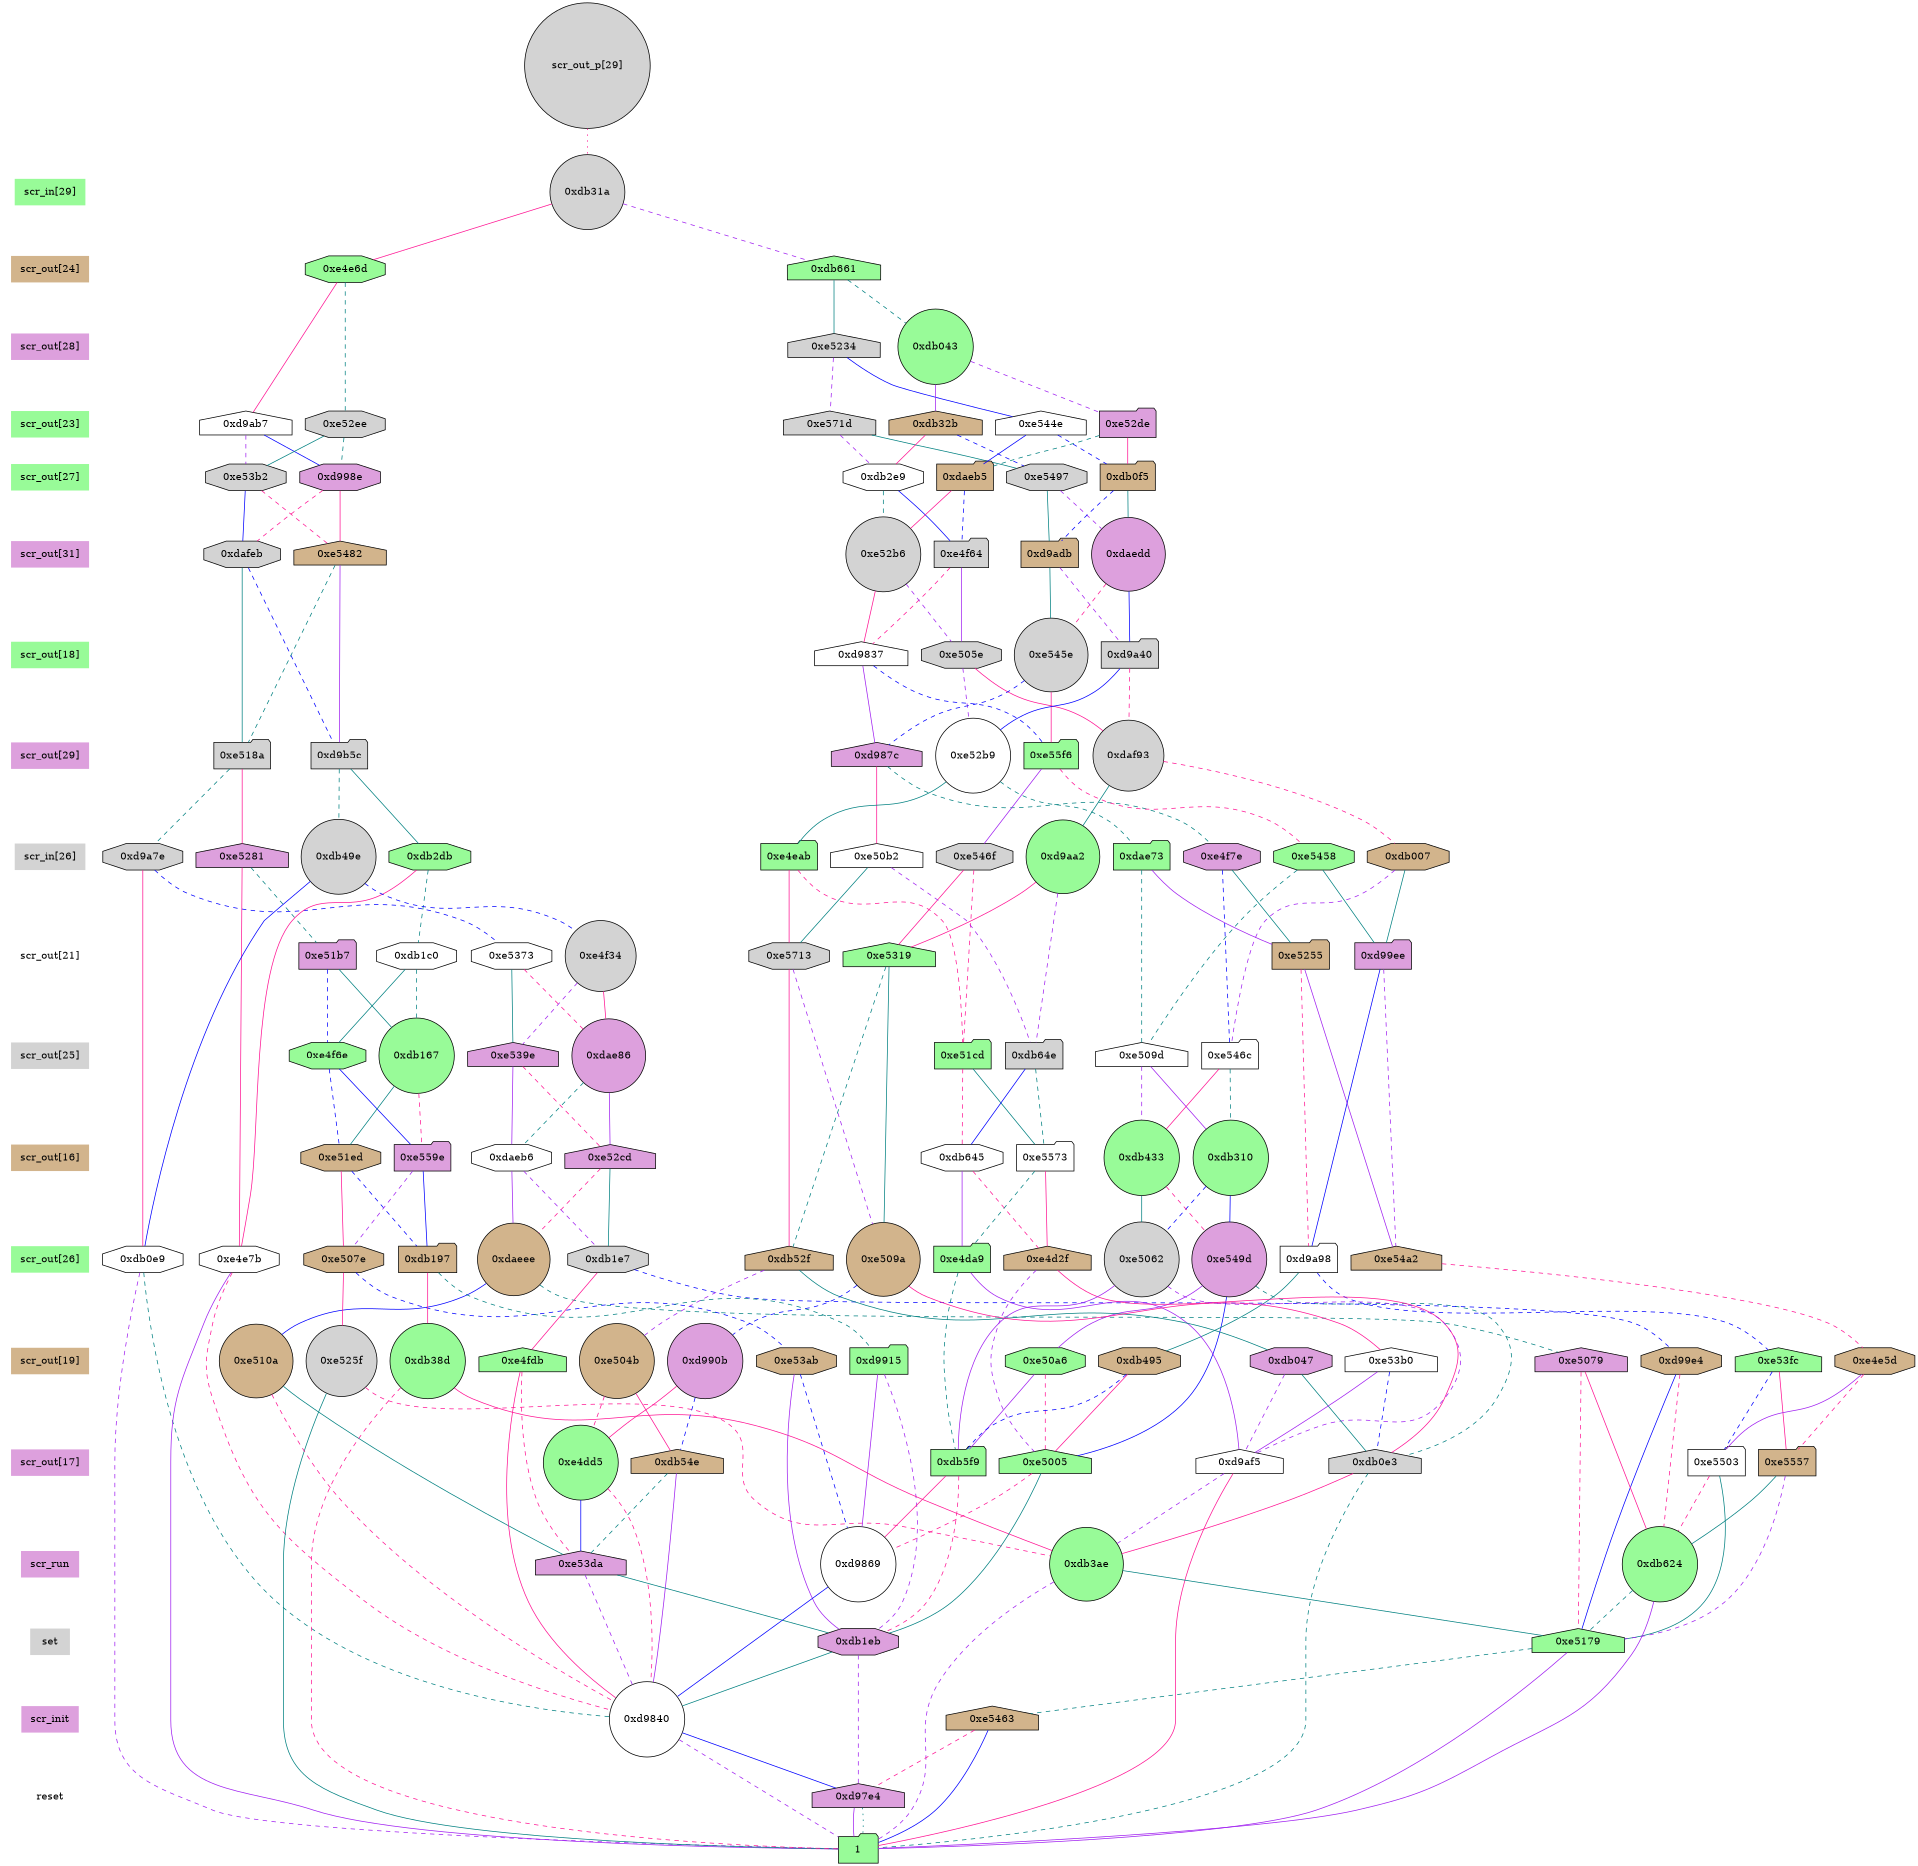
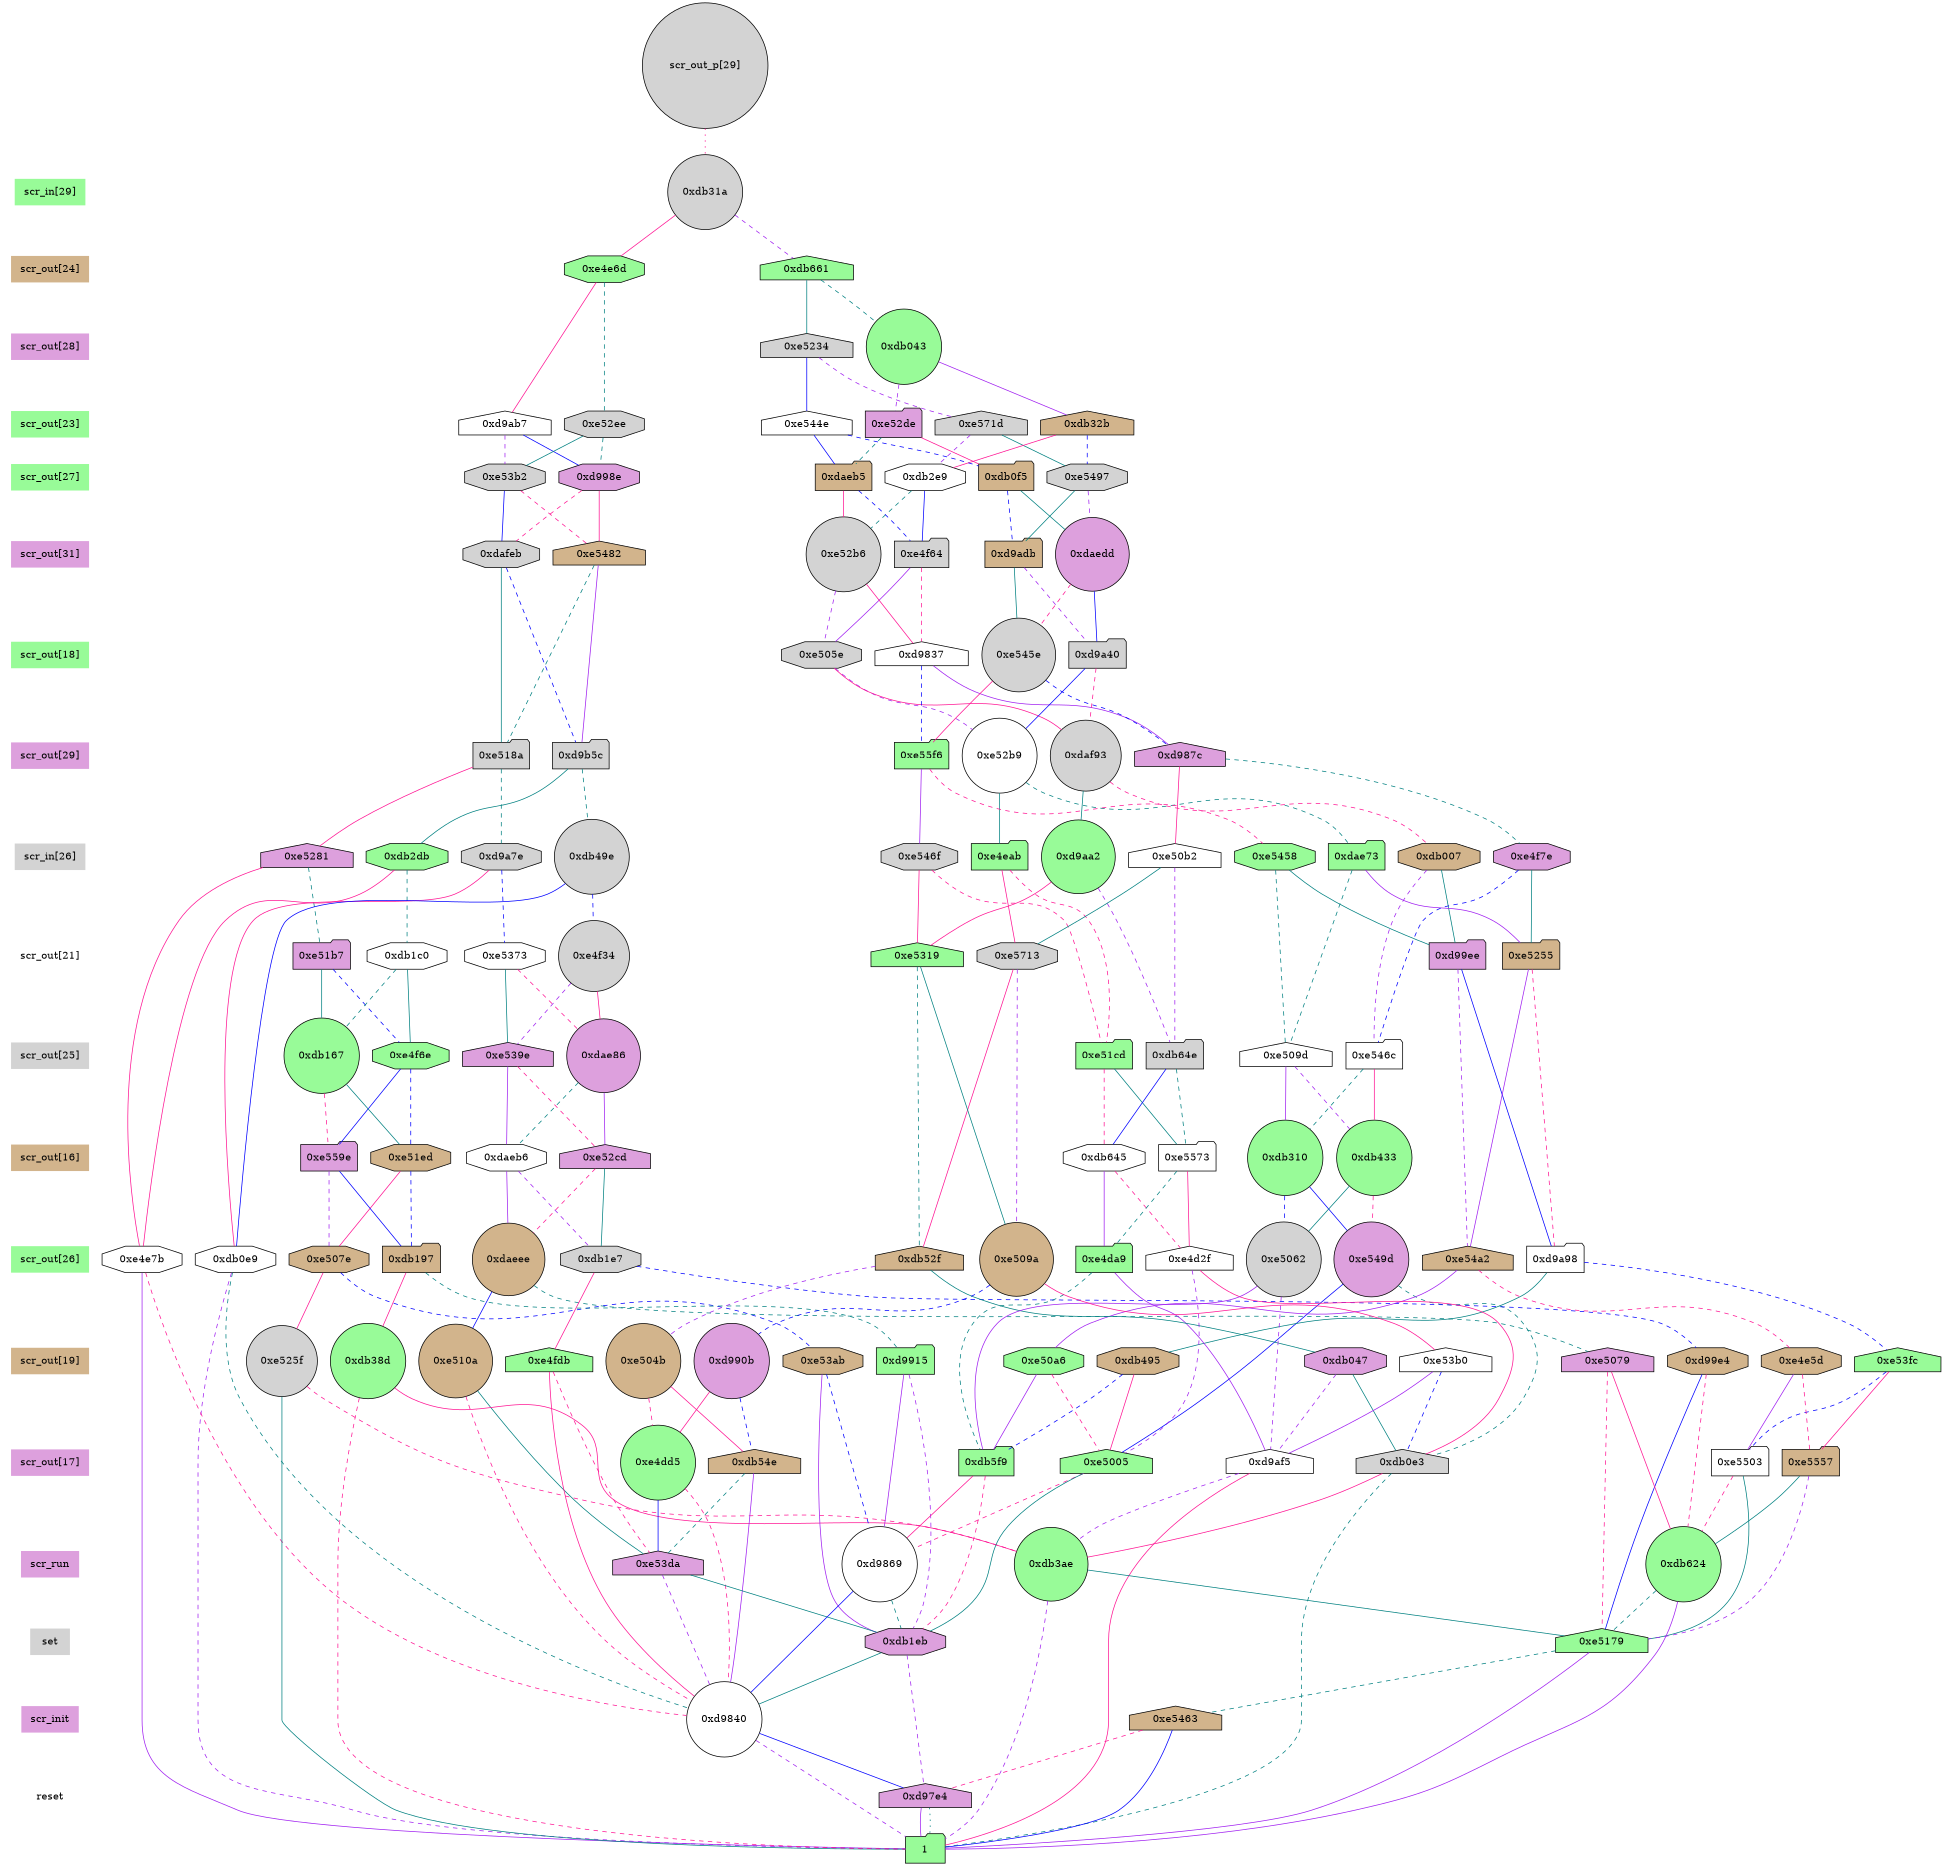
node "0xe4d2f": fillcolor tan -> white
edge "0xe549d" -- "0xe50a6": now "0xe54a2" -- "0xe50a6"
edge "0xd9869" -- "0xdb1eb": added
